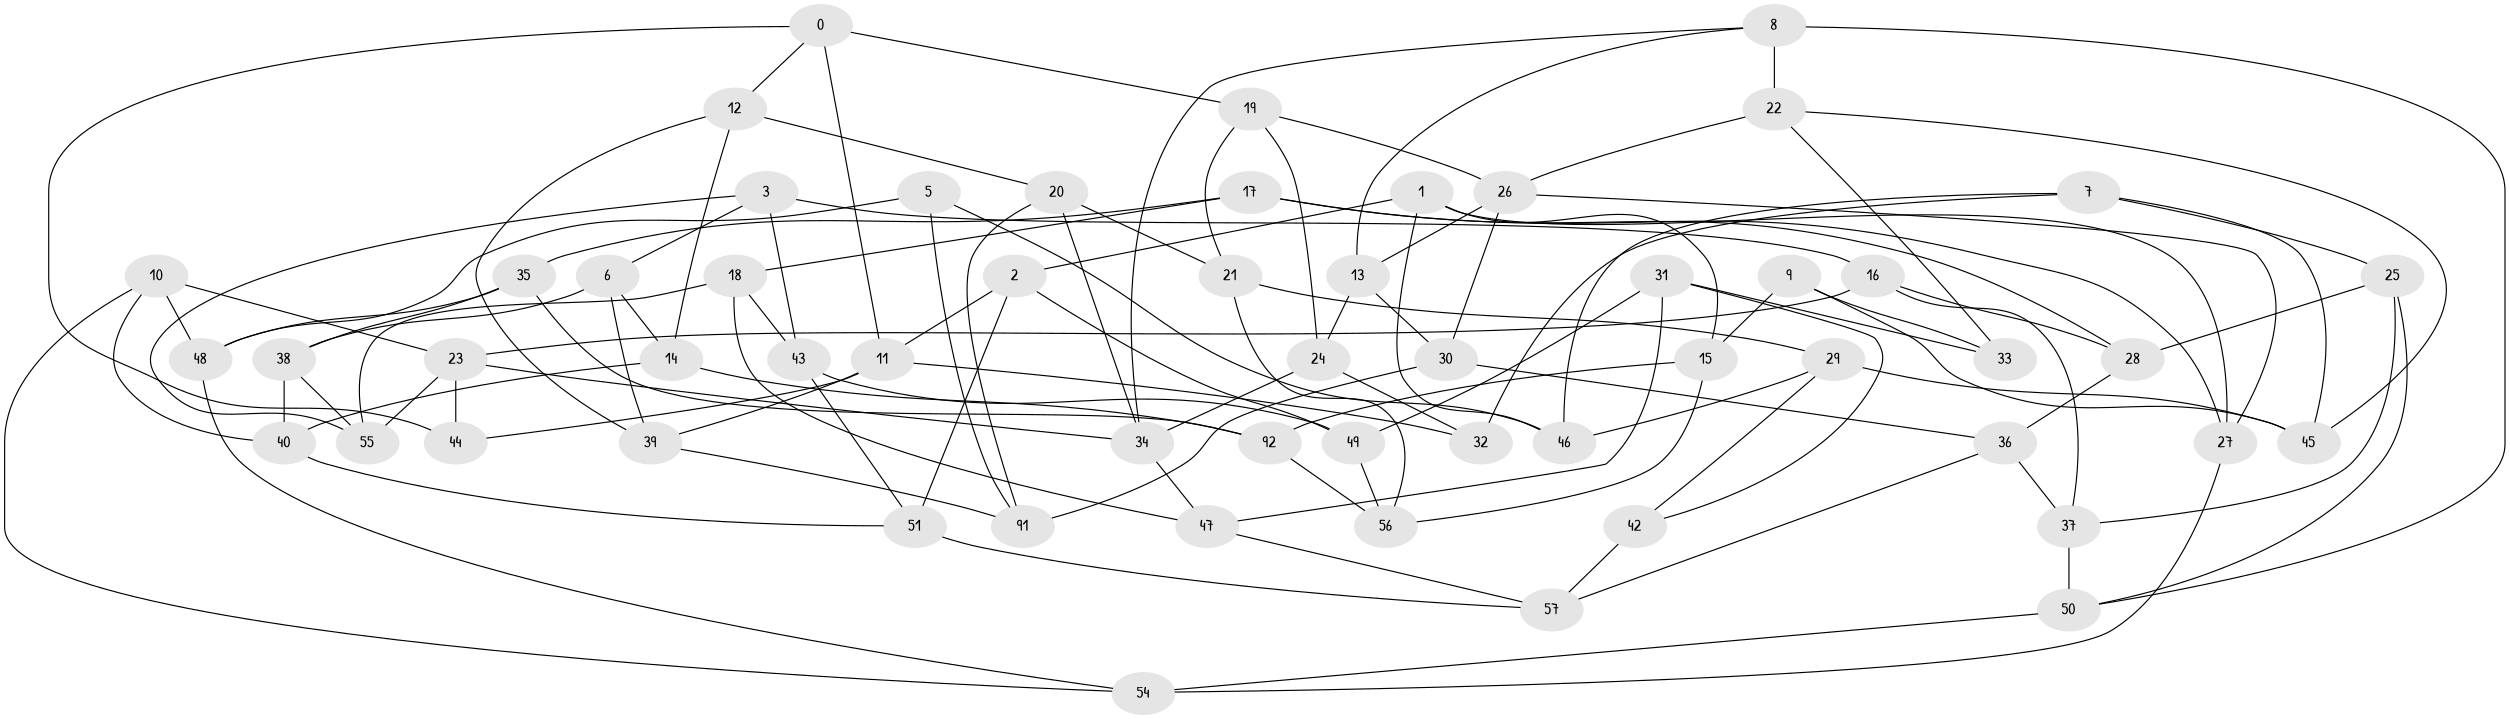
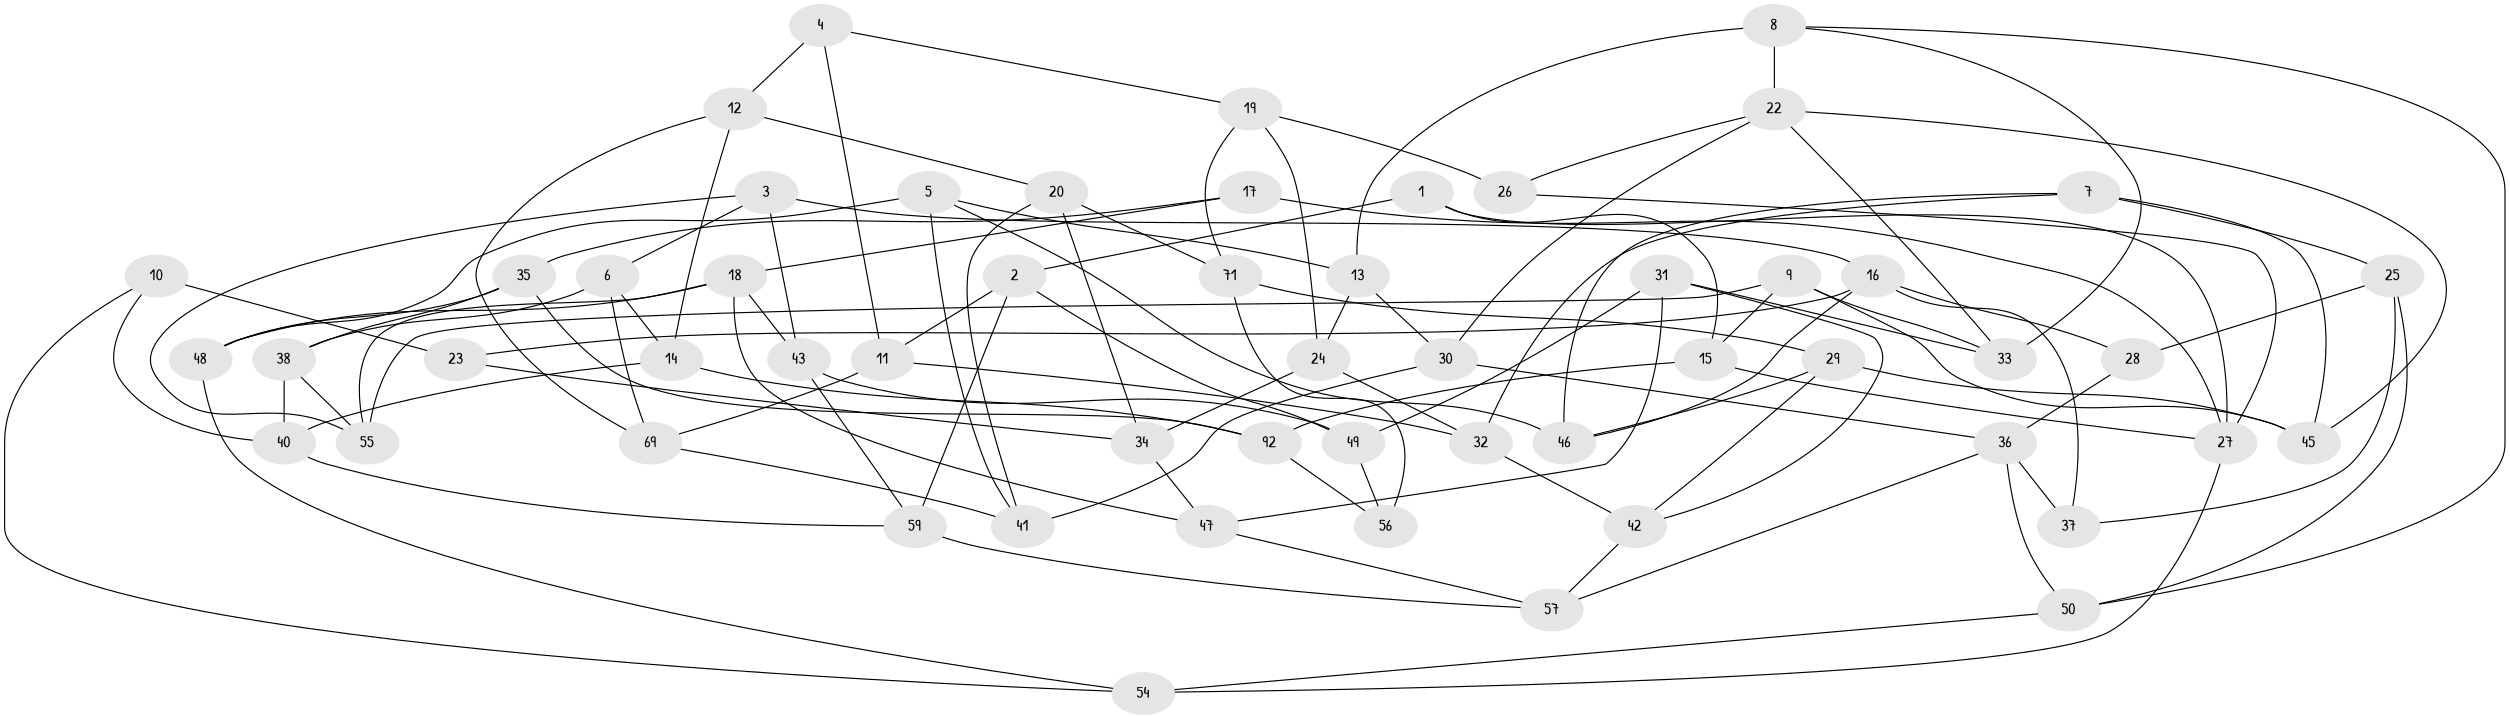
node "0": label "0" -> "4"
edge "8" -- "34": now "8" -- "33"
edge "17" -- "28": removed
edge "26" -- "13": now "5" -- "13"
node "21": label "21" -> "71"
edge "26" -- "30": now "22" -- "30"
edge "10" -- "48": now "18" -- "48"
edge "1" -- "46": now "16" -- "46"
edge "23" -- "55": now "9" -- "55"
node "44": removed
node "39": label "39" -> "69"
edge "32" -- "42": added
edge "15" -- "56": now "15" -- "27"
node "51": label "51" -> "59"
node "91": label "91" -> "41"
edge "37" -- "50": now "36" -- "50"
